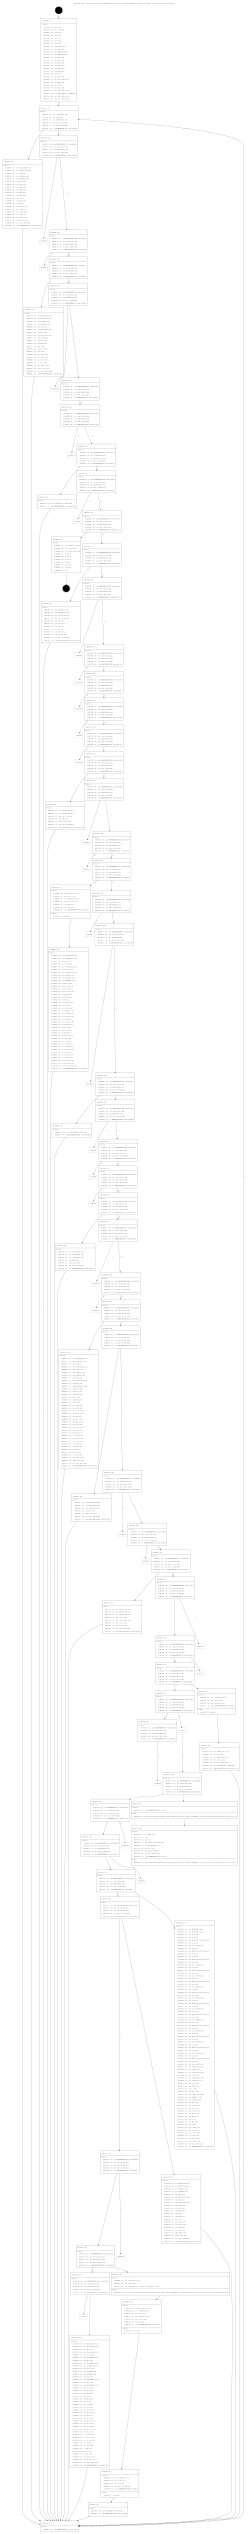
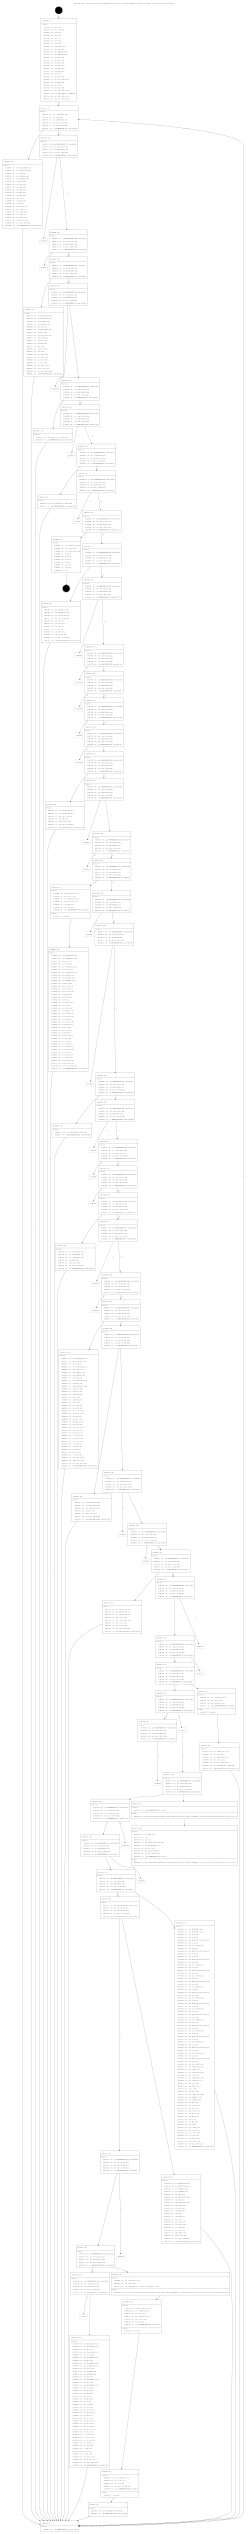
node "0x4022a1 [15]": added
